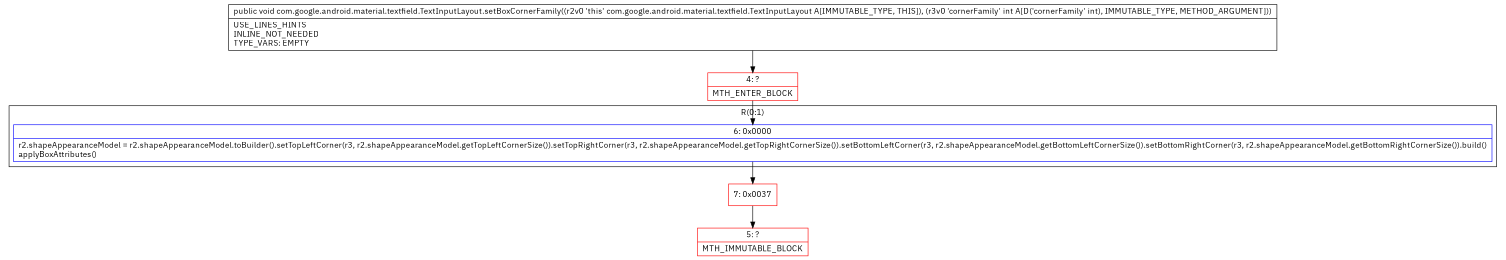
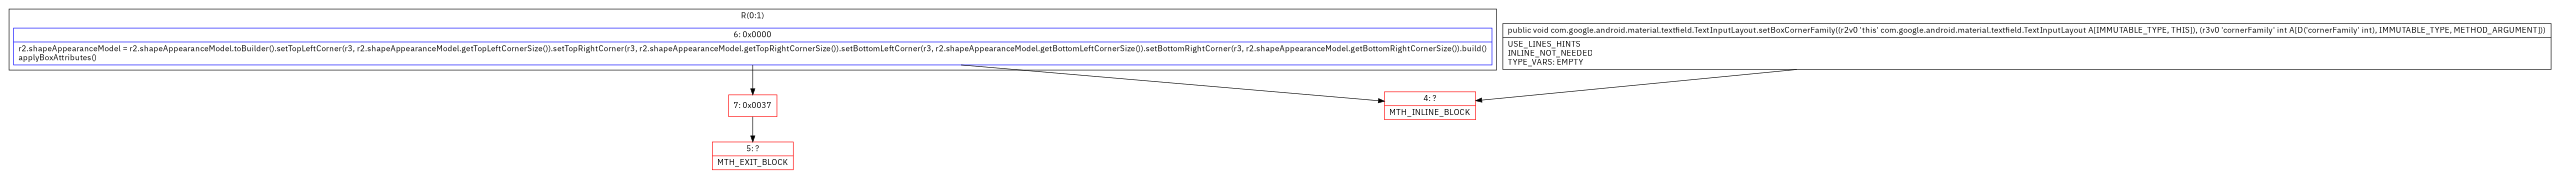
node "4: ?": text "MTH_ENTER_BLOCK" -> "MTH_INLINE_BLOCK"
edge "4: ?" -> "6: 0x0000": reversed
node "5: ?": text "MTH_IMMUTABLE_BLOCK" -> "MTH_EXIT_BLOCK"
